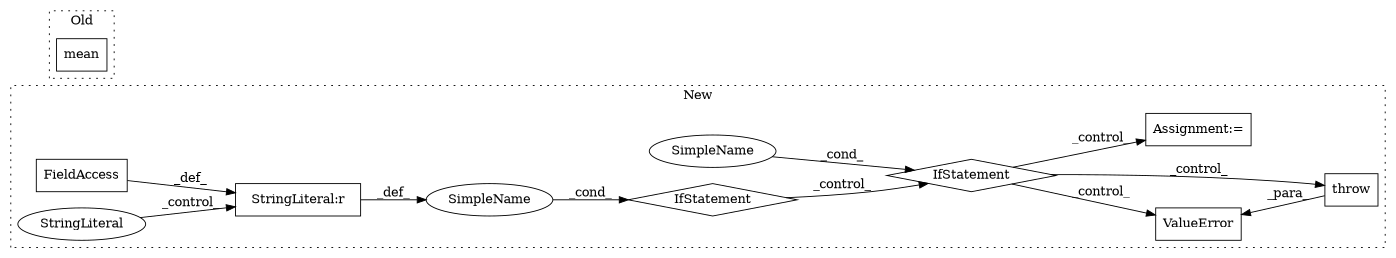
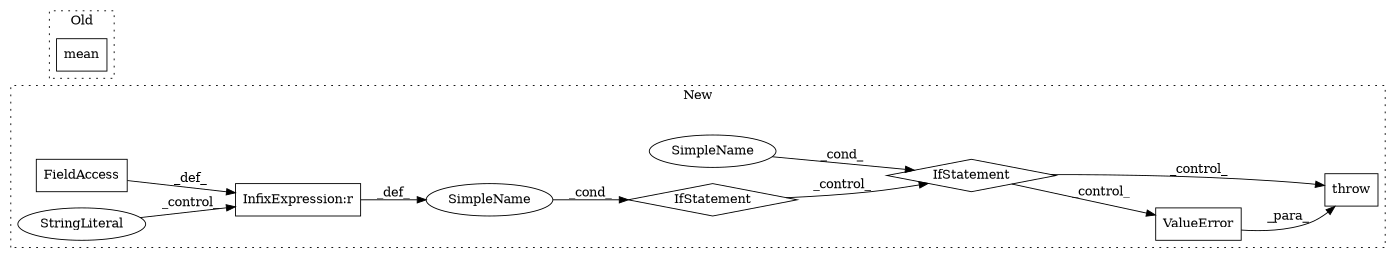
node "Assignment:=": removed
node "StringLiteral:r": label "StringLiteral:r" -> "InfixExpression:r"
edge "throw" -> "ValueError": reversed
